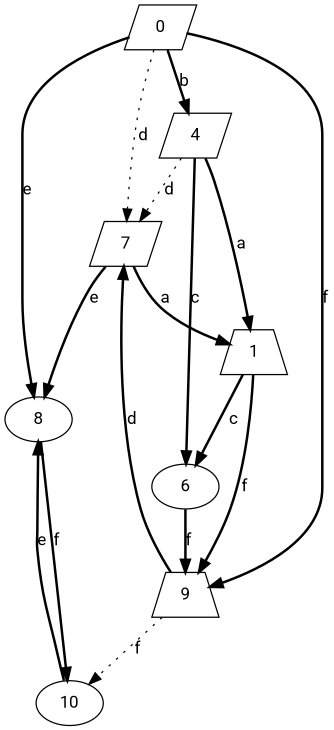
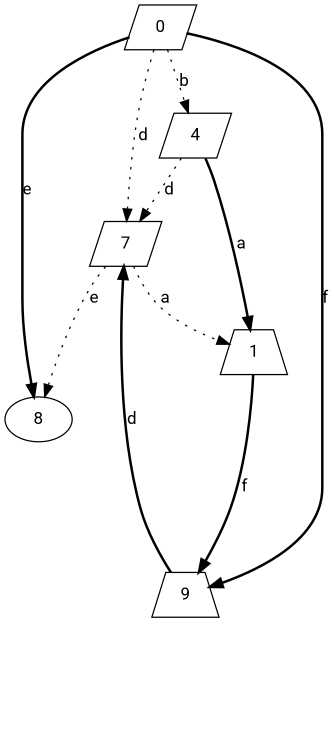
edge "0" -> "4": style bold -> dotted
edge "7" -> "1": style bold -> dotted
edge "7" -> "8": style bold -> dotted
node "6": removed
node "10": removed
